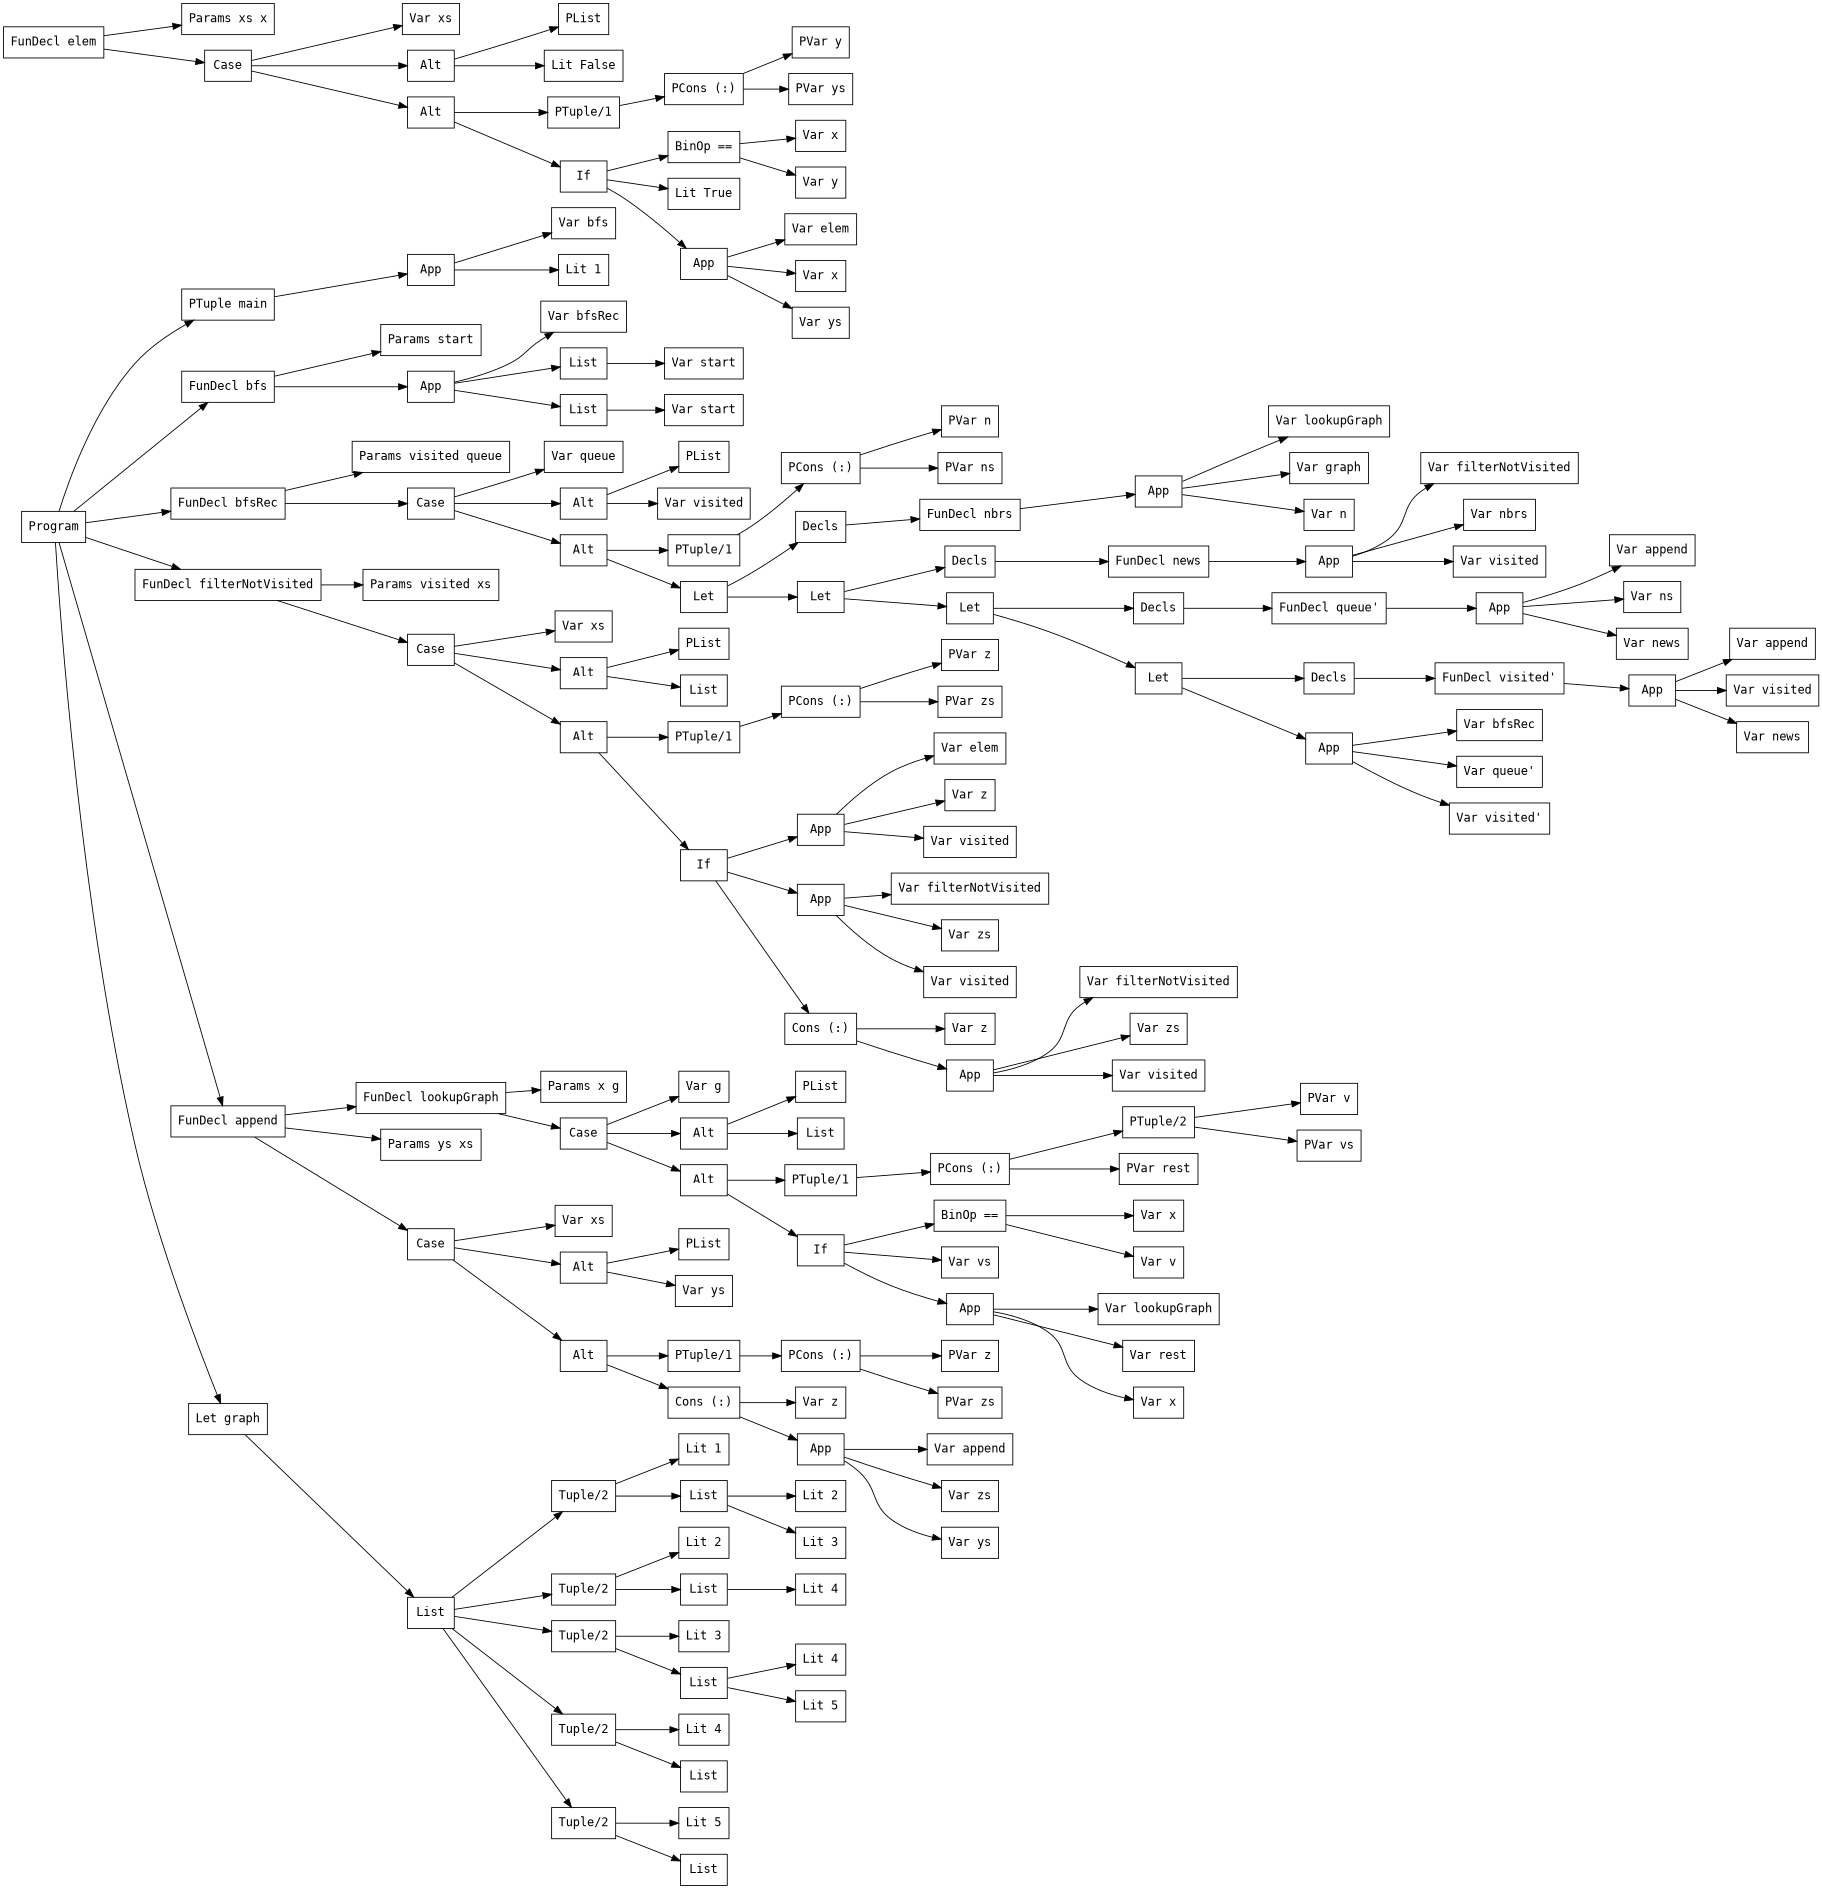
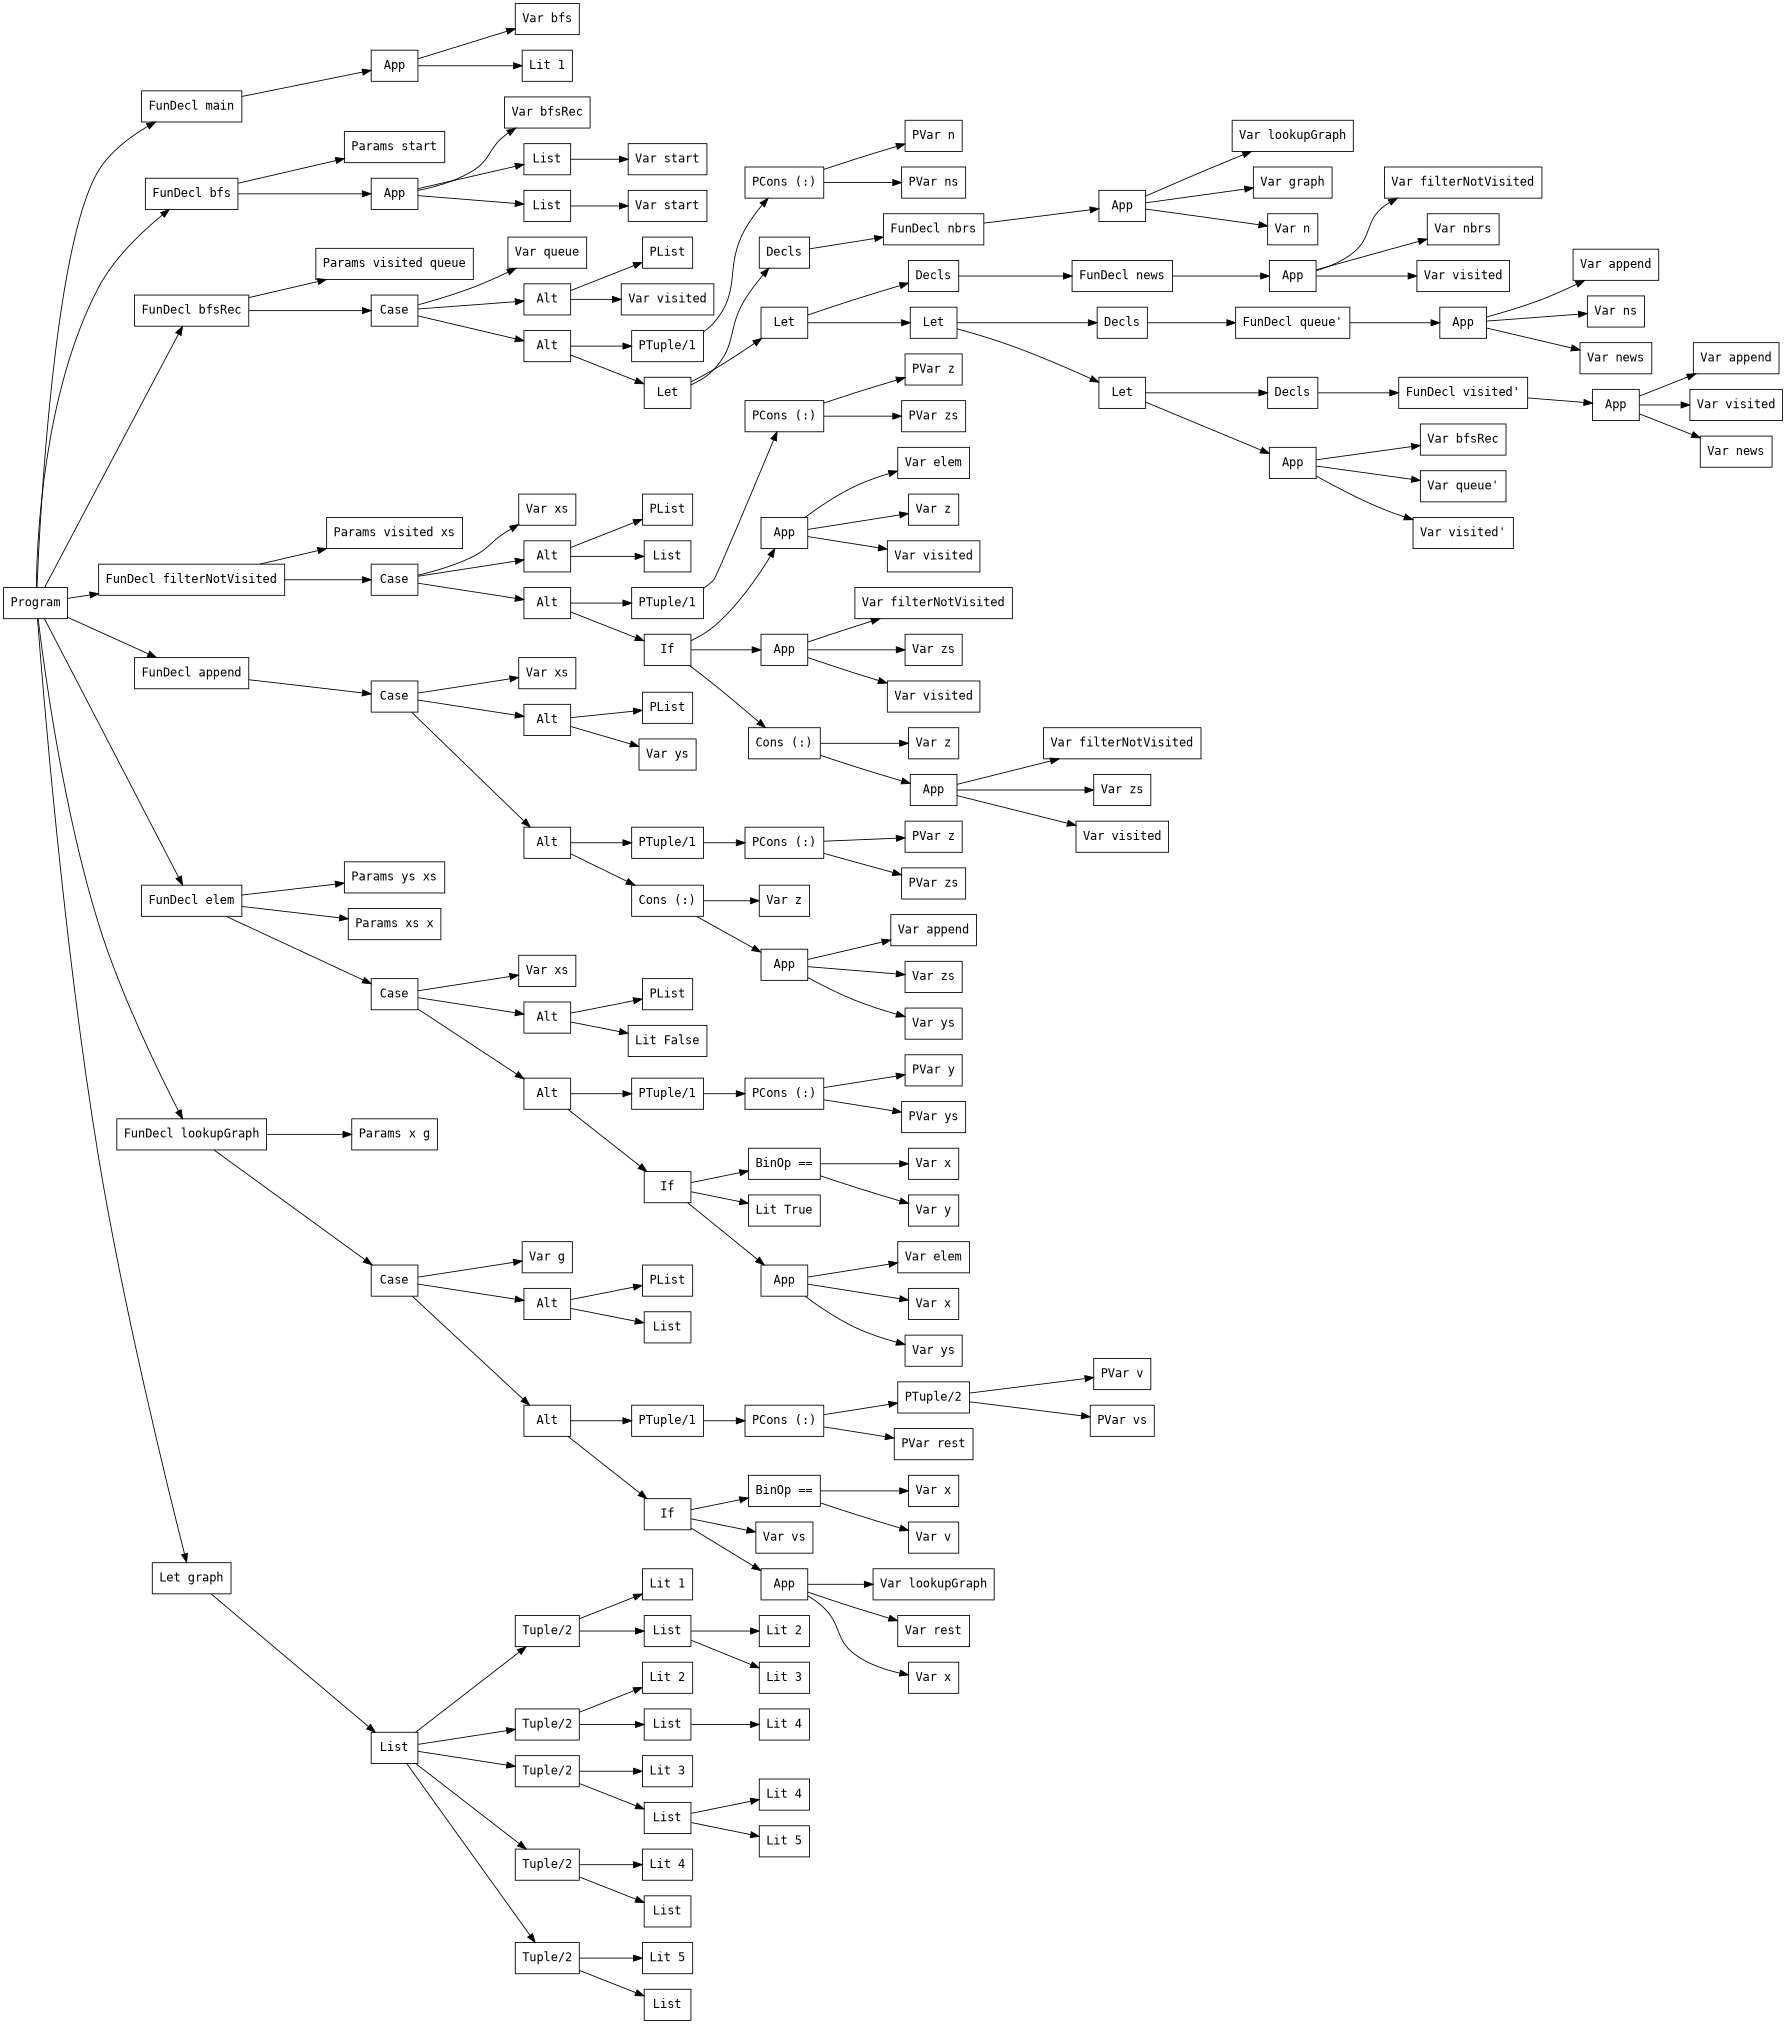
node "PTuple main": label "PTuple main" -> "FunDecl main"
edge "Program" -> "FunDecl elem": added
edge "FunDecl append" -> "FunDecl lookupGraph": now "Program" -> "FunDecl lookupGraph"
edge "FunDecl append" -> "Params ys xs": now "FunDecl elem" -> "Params ys xs"
